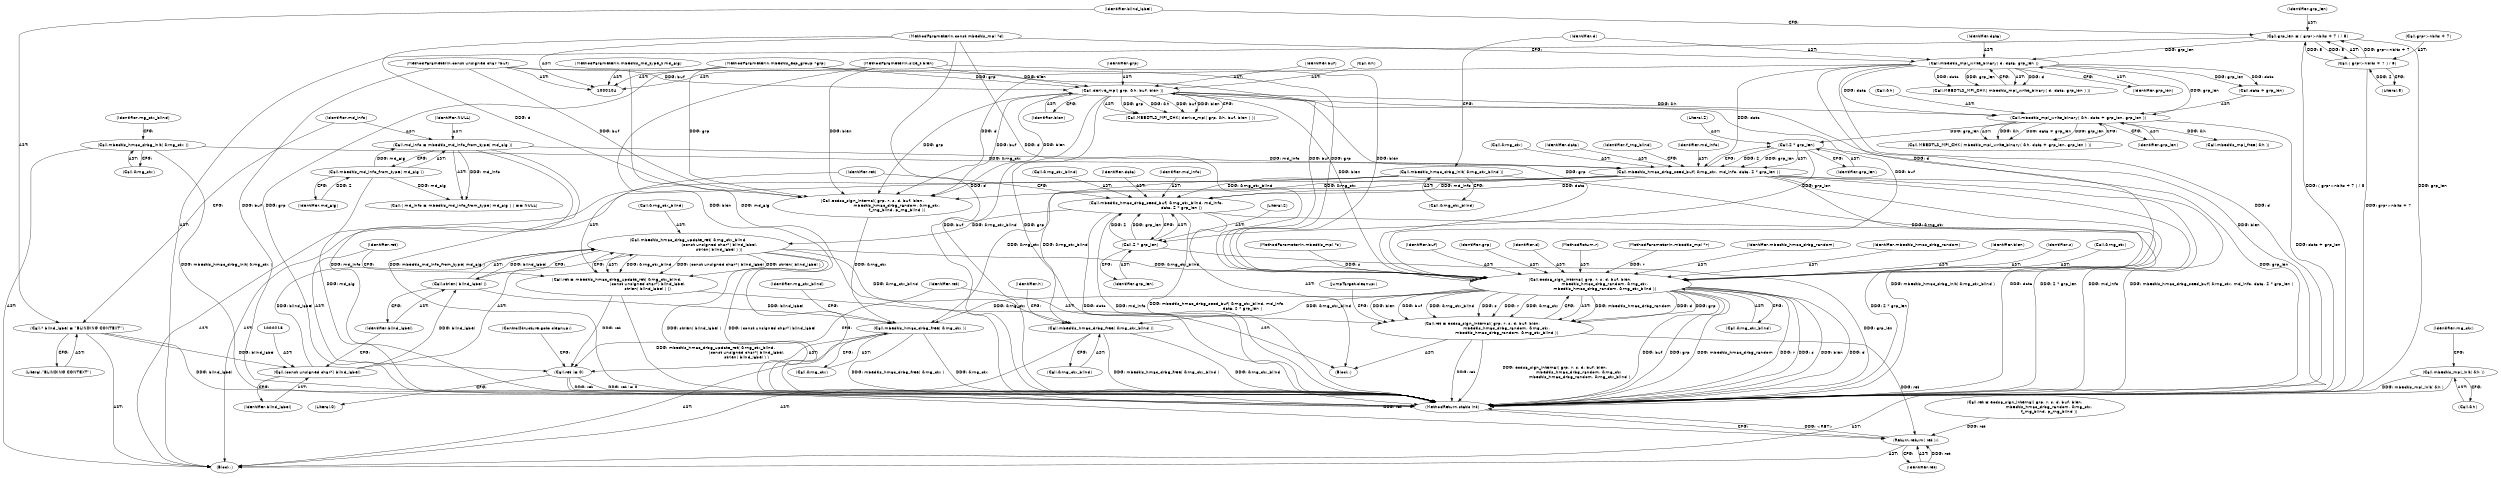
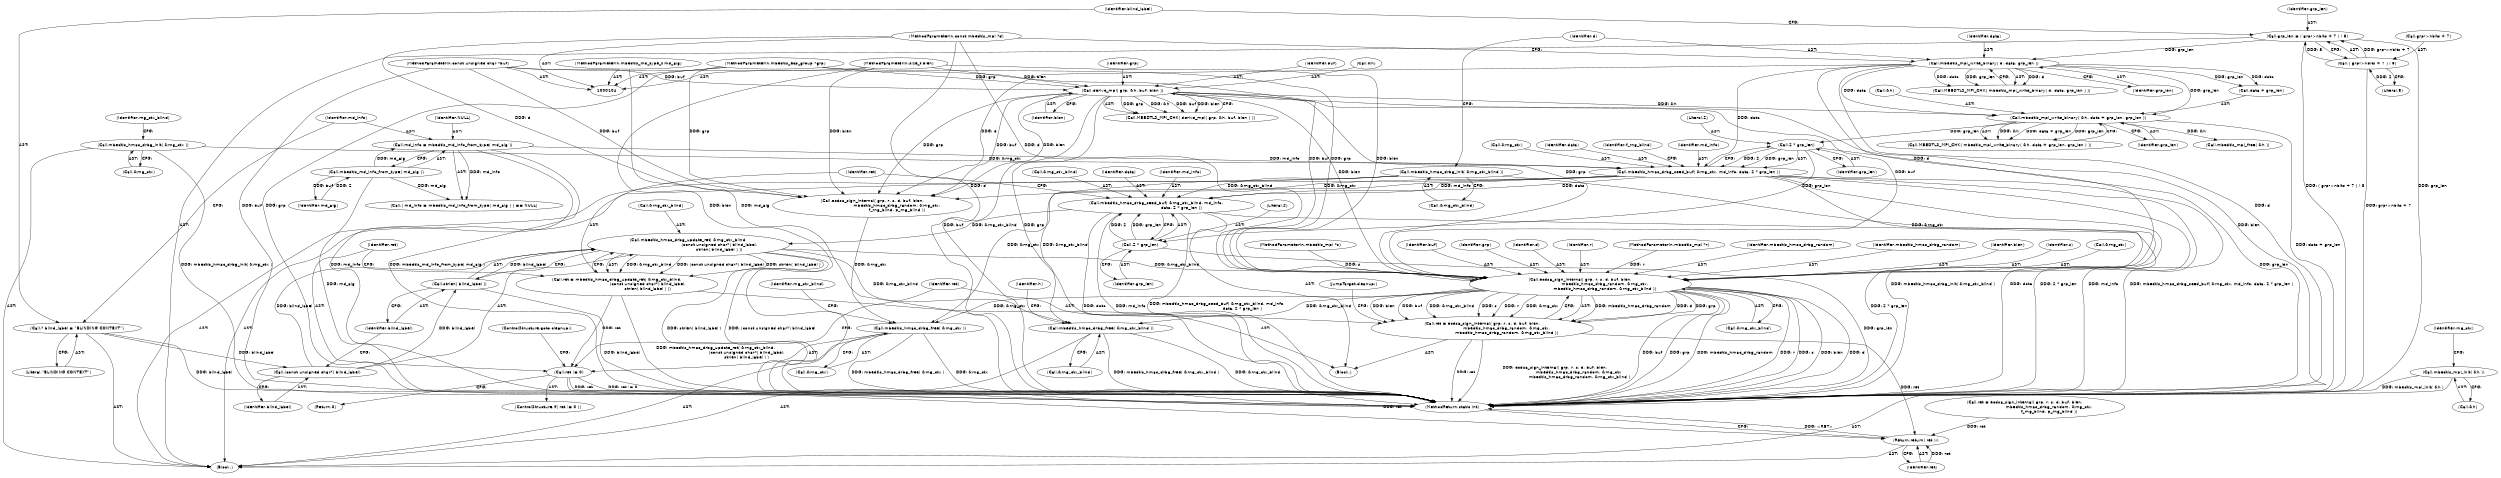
edge "(Call,grp_len = ( grp->nbits + 7 ) / 8)" -> "(Call,( grp->nbits + 7 ) / 8)": label "DDG: 8" -> "CFG: "
edge "(Call,mbedtls_md_info_from_type( md_alg ))" -> "(Identifier,md_alg)": label "CFG: " -> "DDG: buf"
node "(MethodReturn,r)": label "(MethodReturn,r)" -> "(Identifier,r)"
edge "(Call,strlen( blind_label ))" -> "(Call,mbedtls_hmac_drbg_free( &rng_ctx ))": now "(Call,strlen( blind_label ))" -> "(MethodReturn,static int)"
node "1000215": removed
node "(Literal,0)": label "(Literal,0)" -> "(Return,0)"
node "(ControlStructure,if( ret != 0 ))": added
